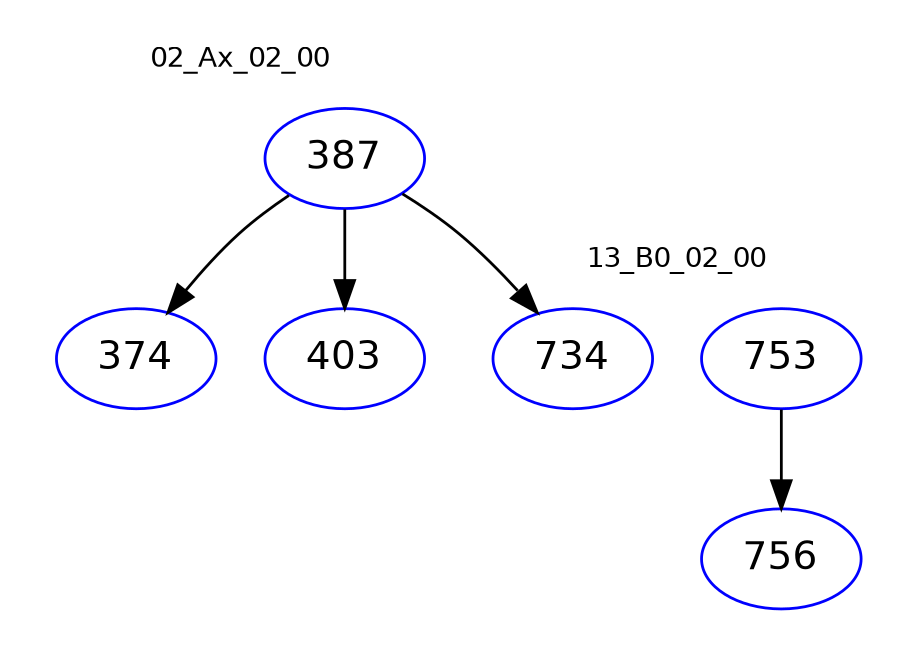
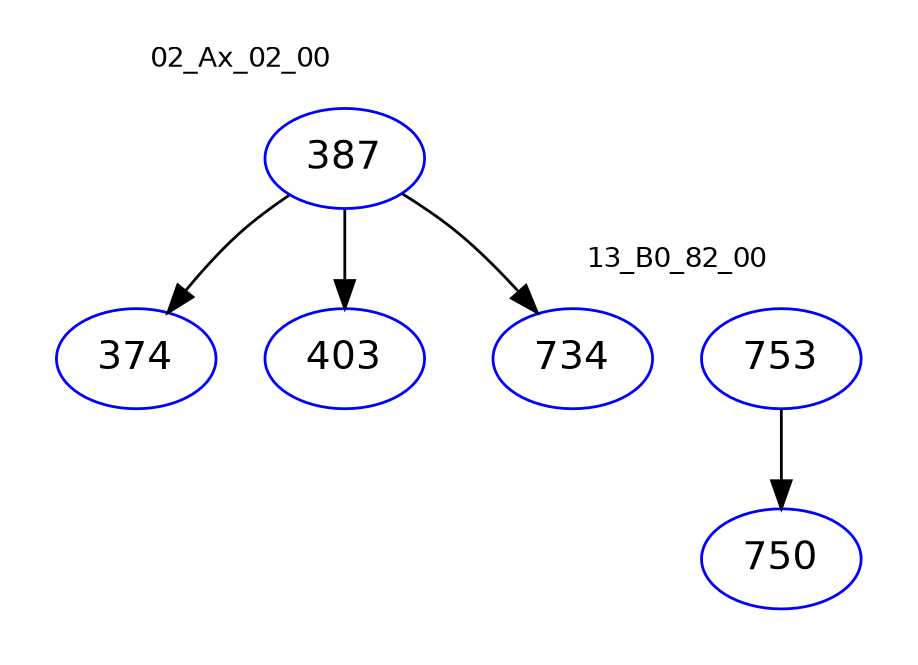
cluster "13_B0_02_00": label "13_B0_02_00" -> "13_B0_82_00"
node "756": label "756" -> "750"
